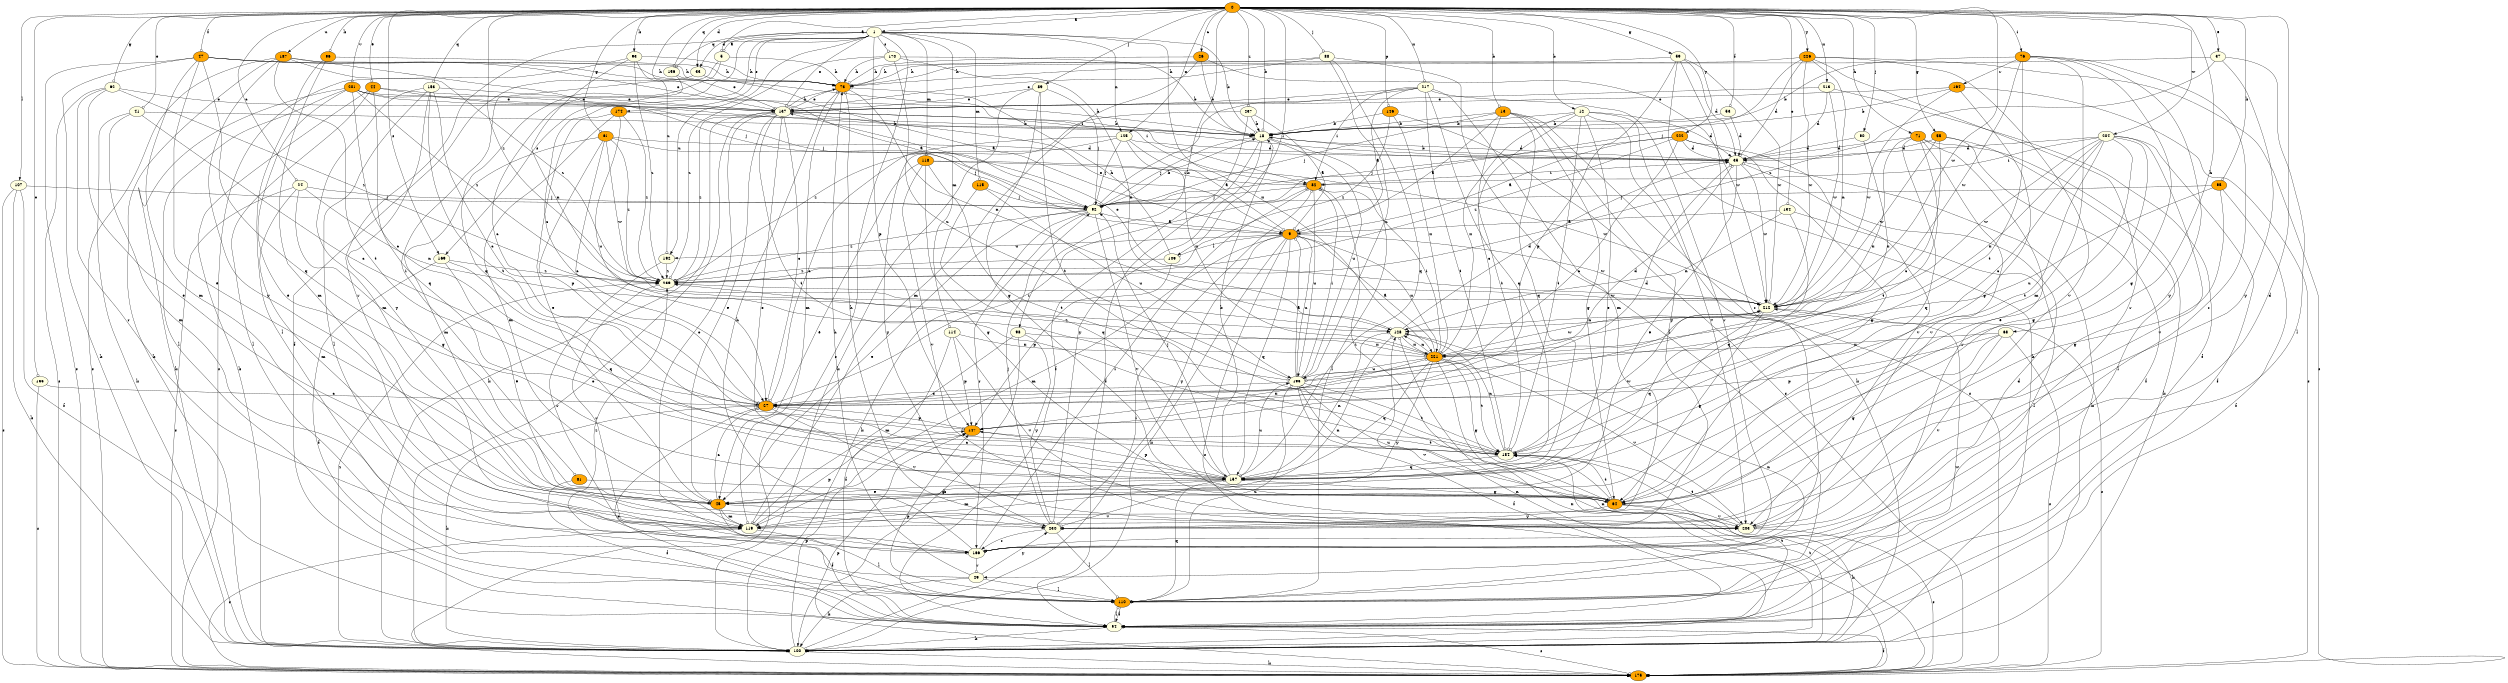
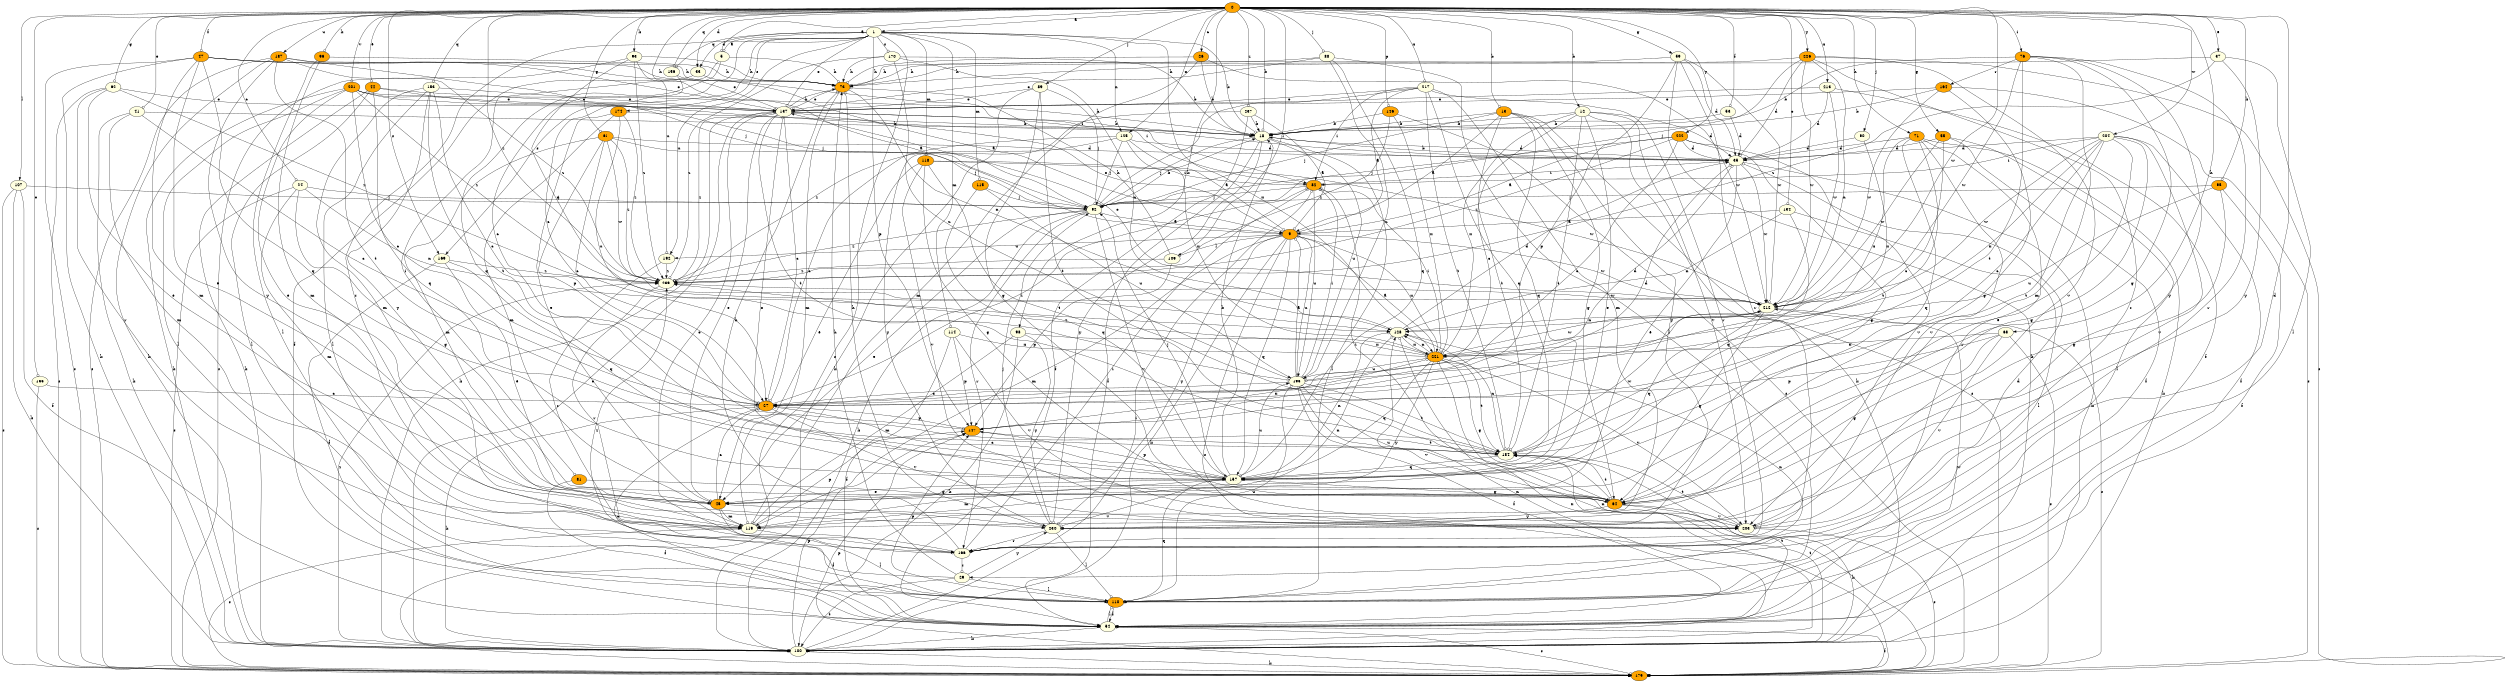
edge "29" -> "100": label "k" -> "t"
